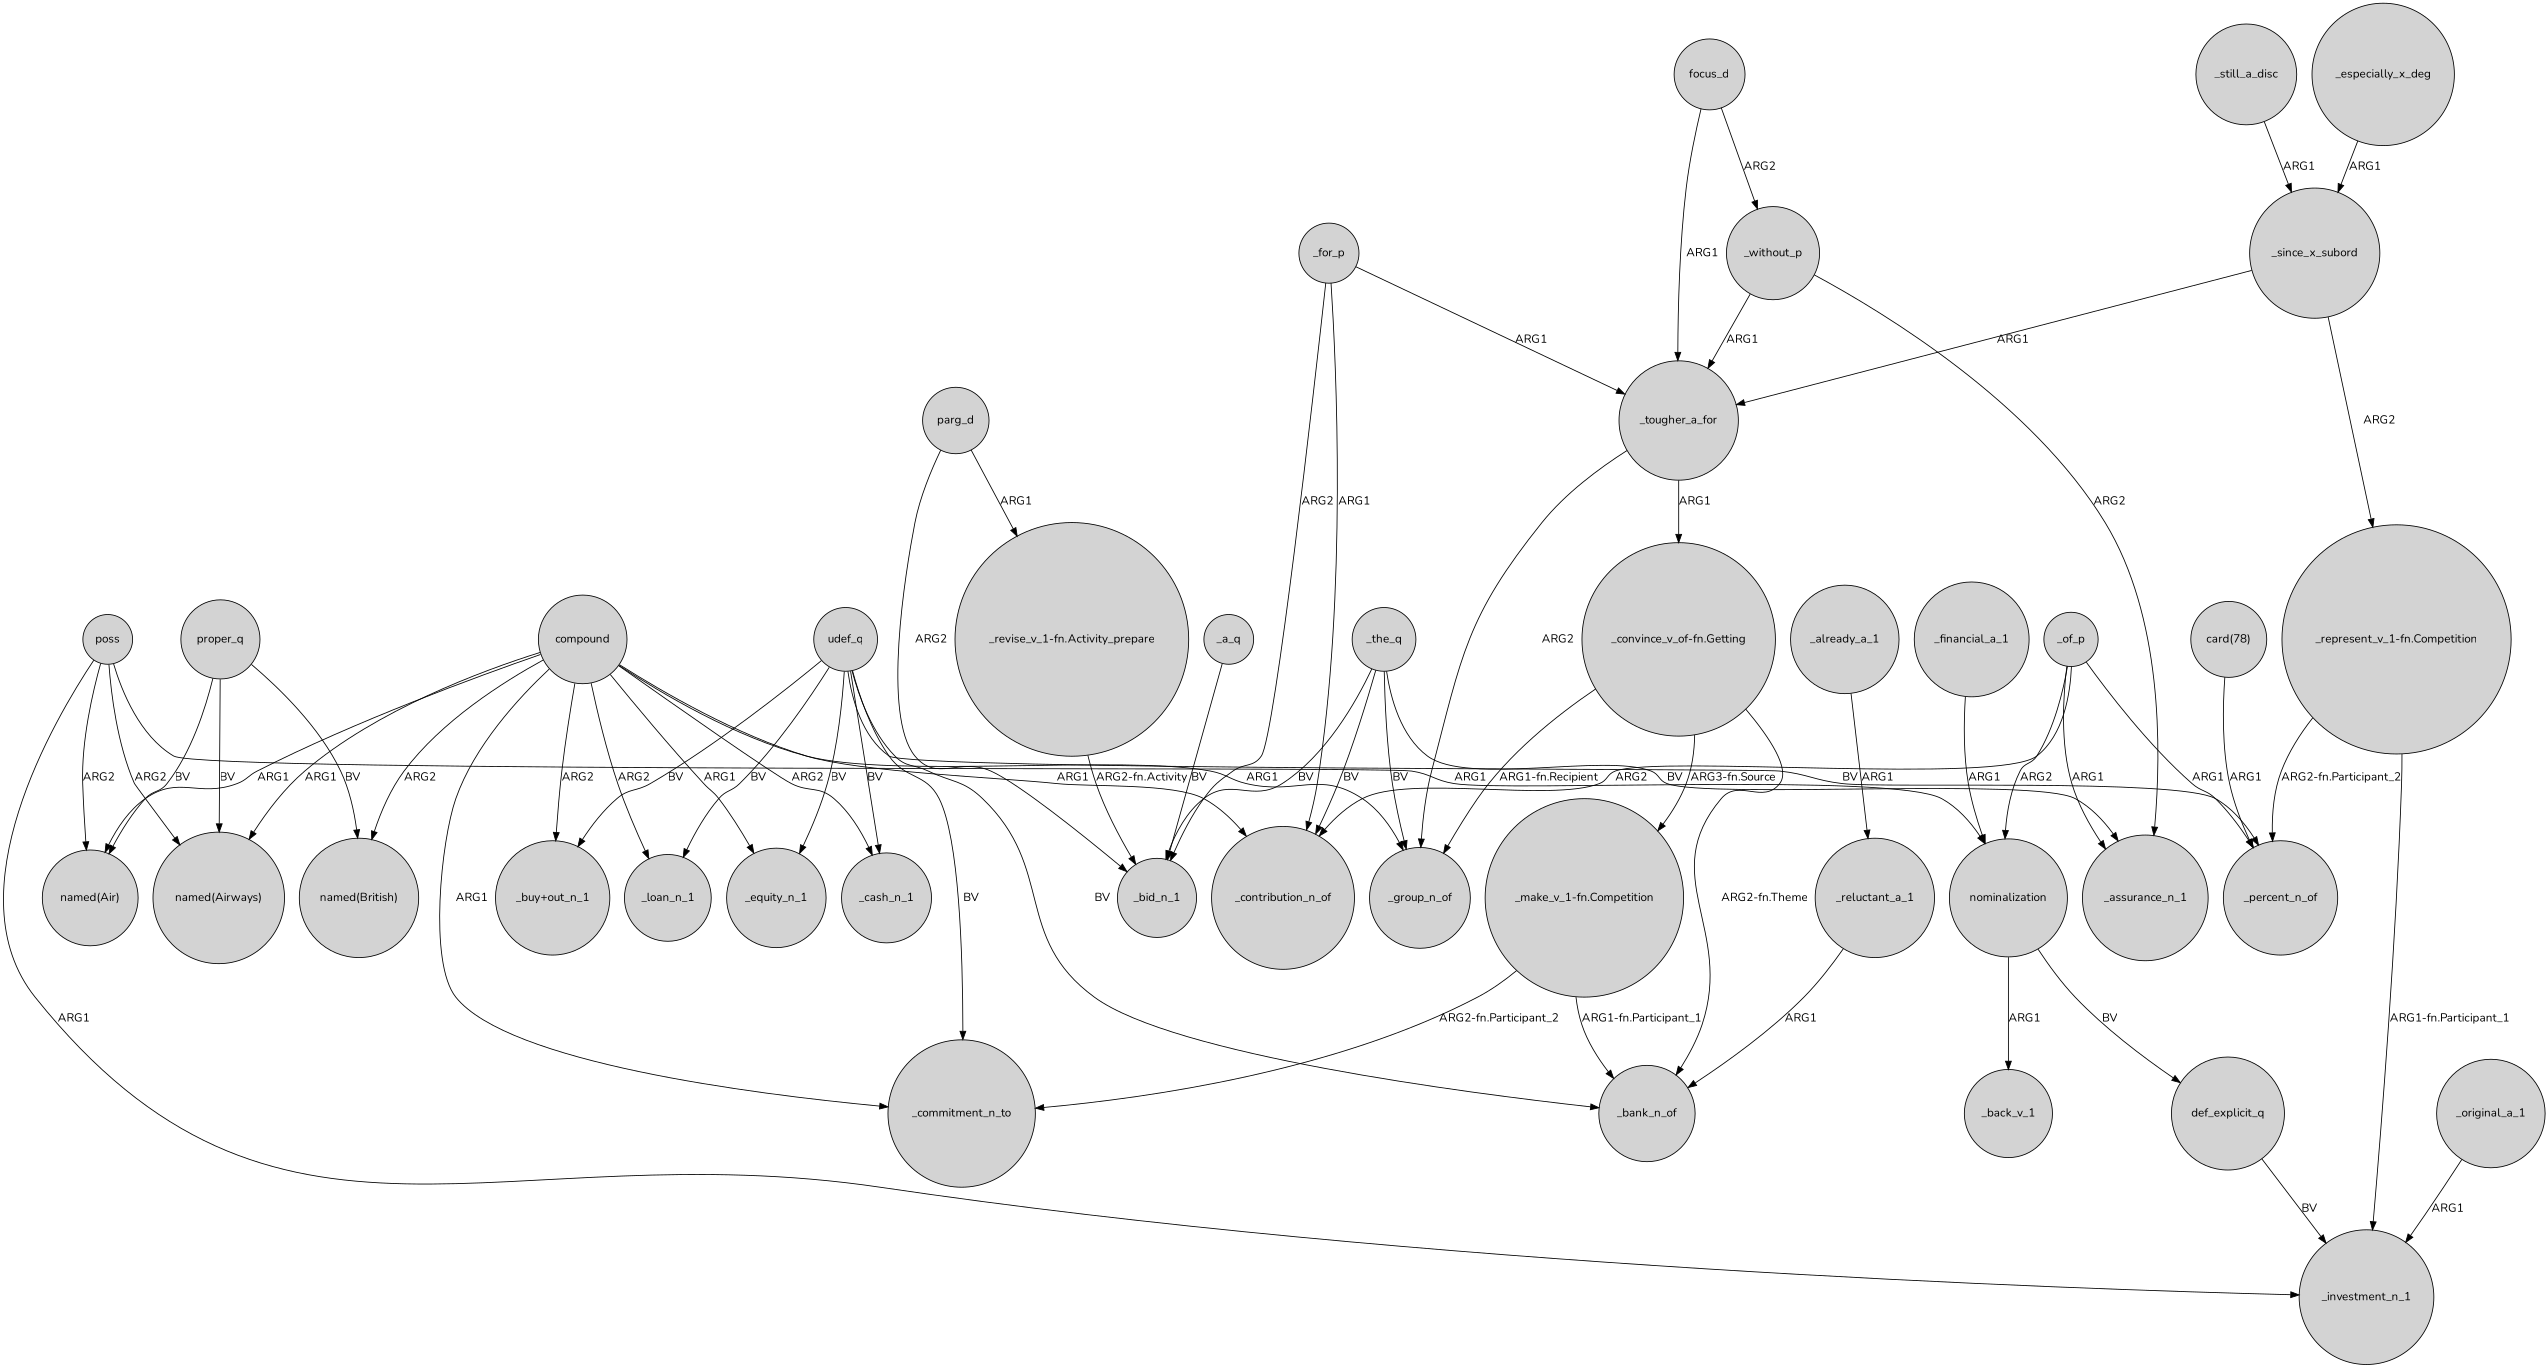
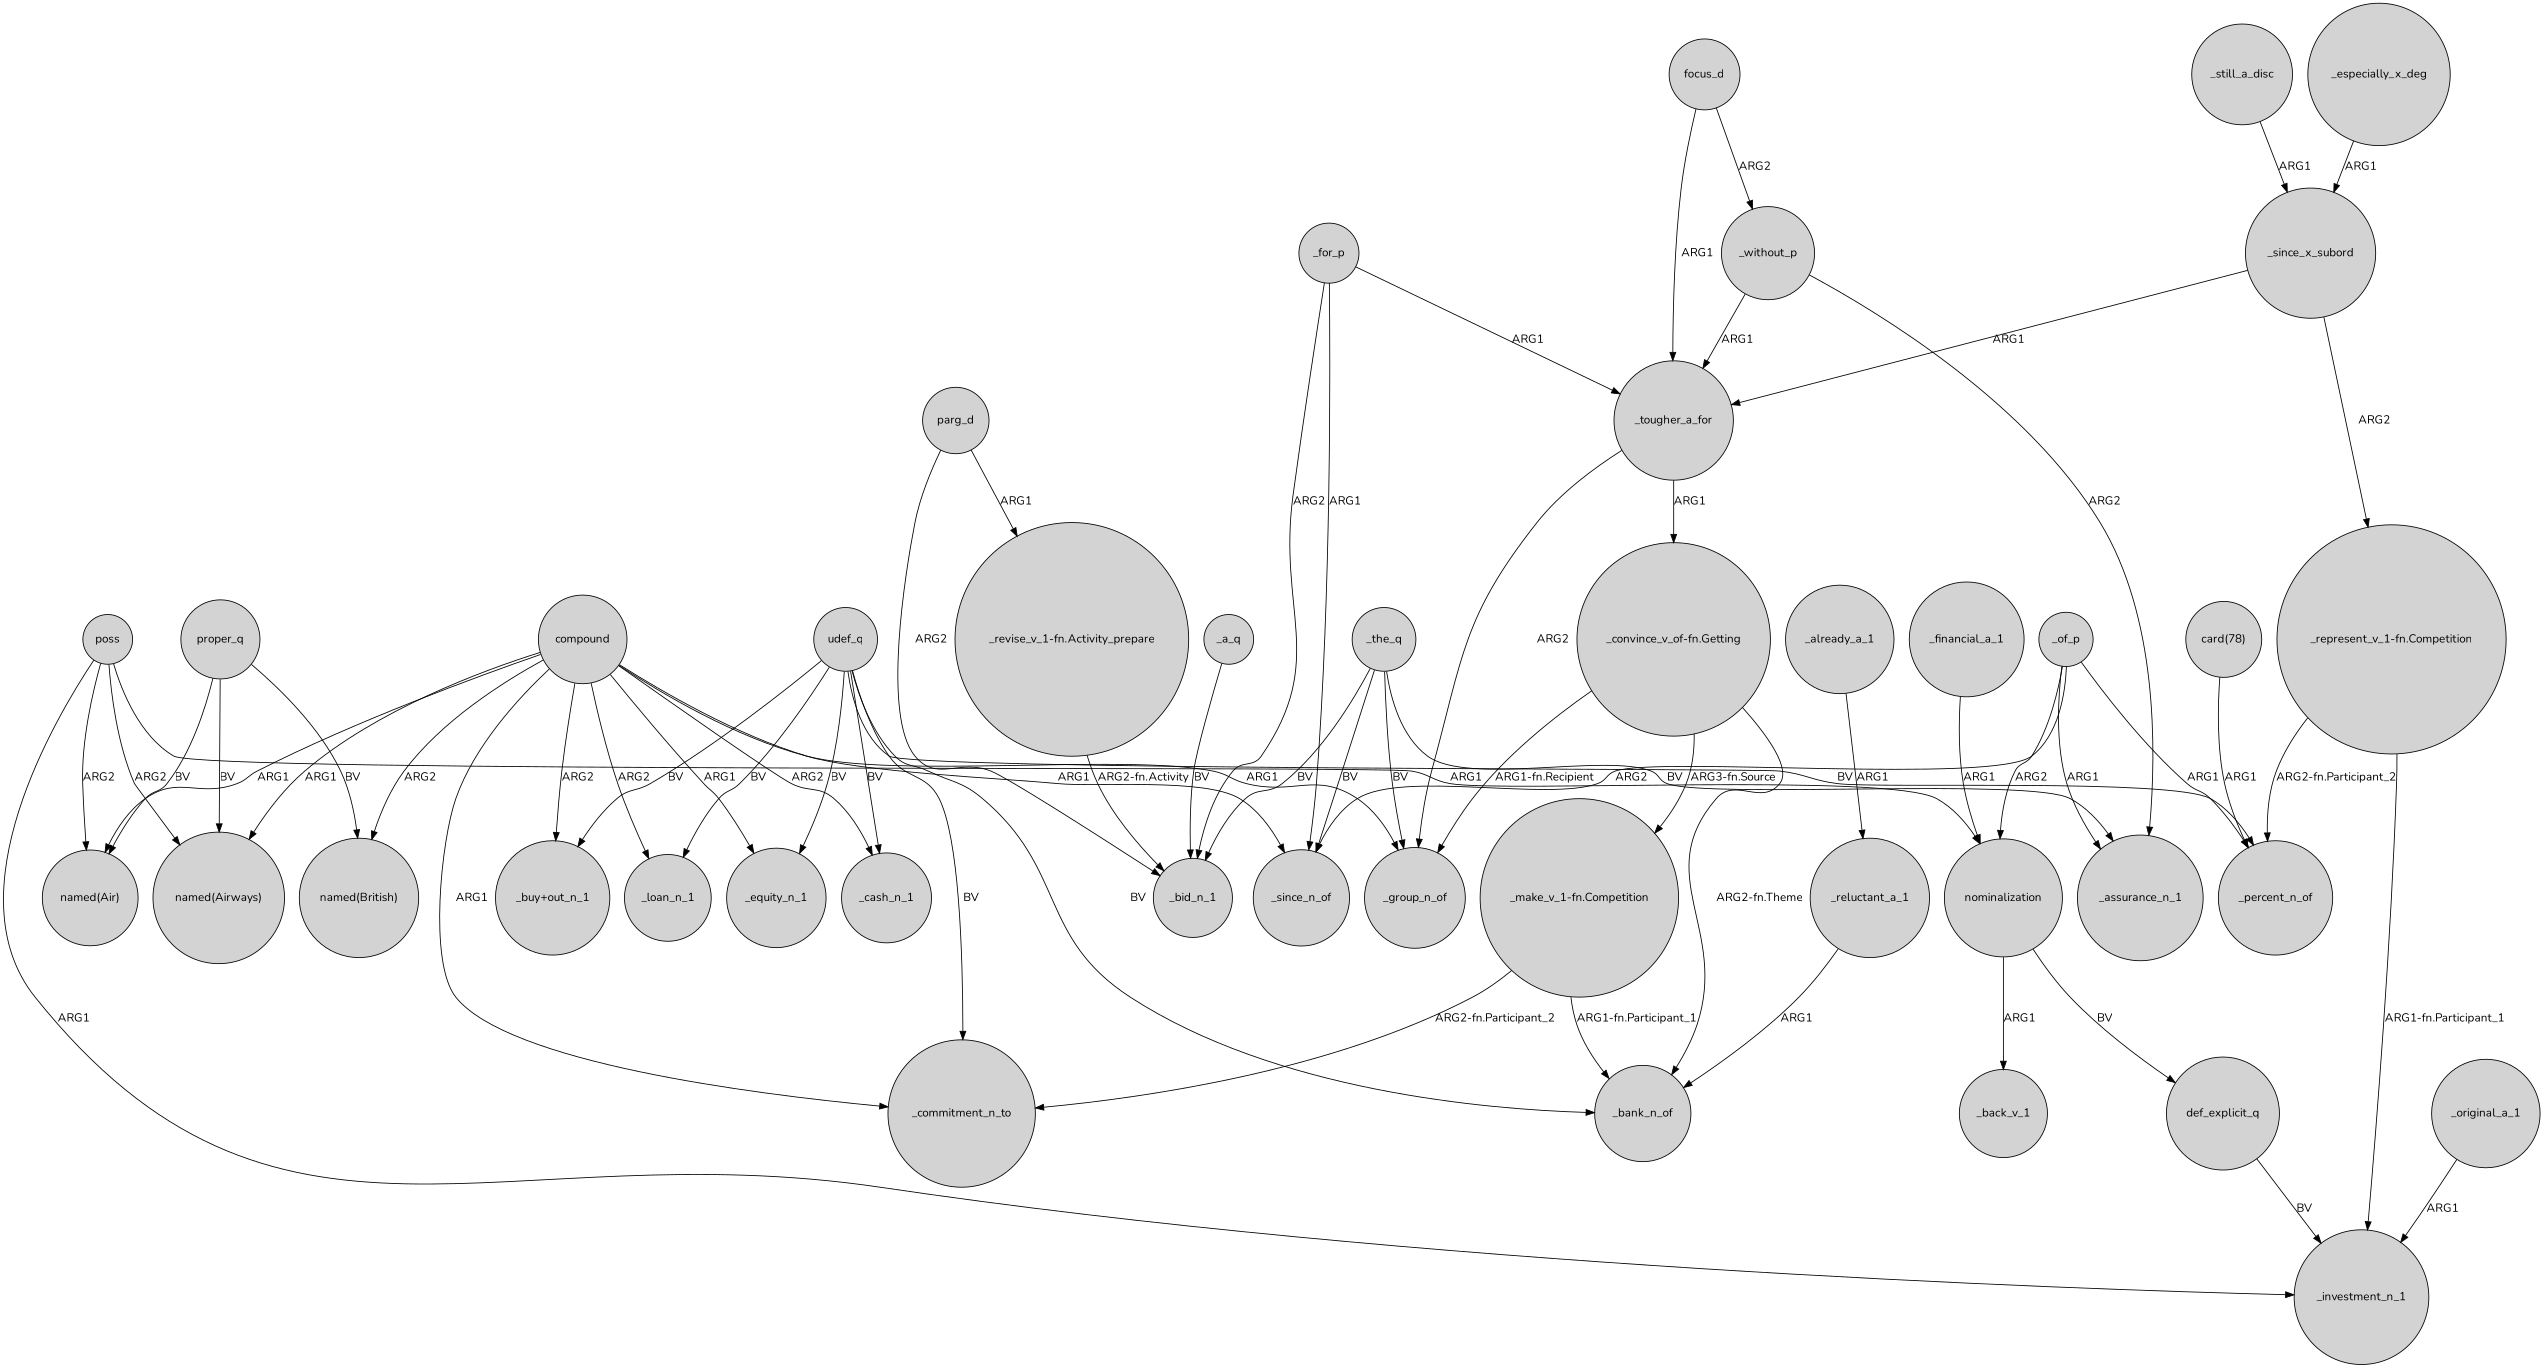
node "_contribution_n_of": label "_contribution_n_of" -> "_since_n_of"
